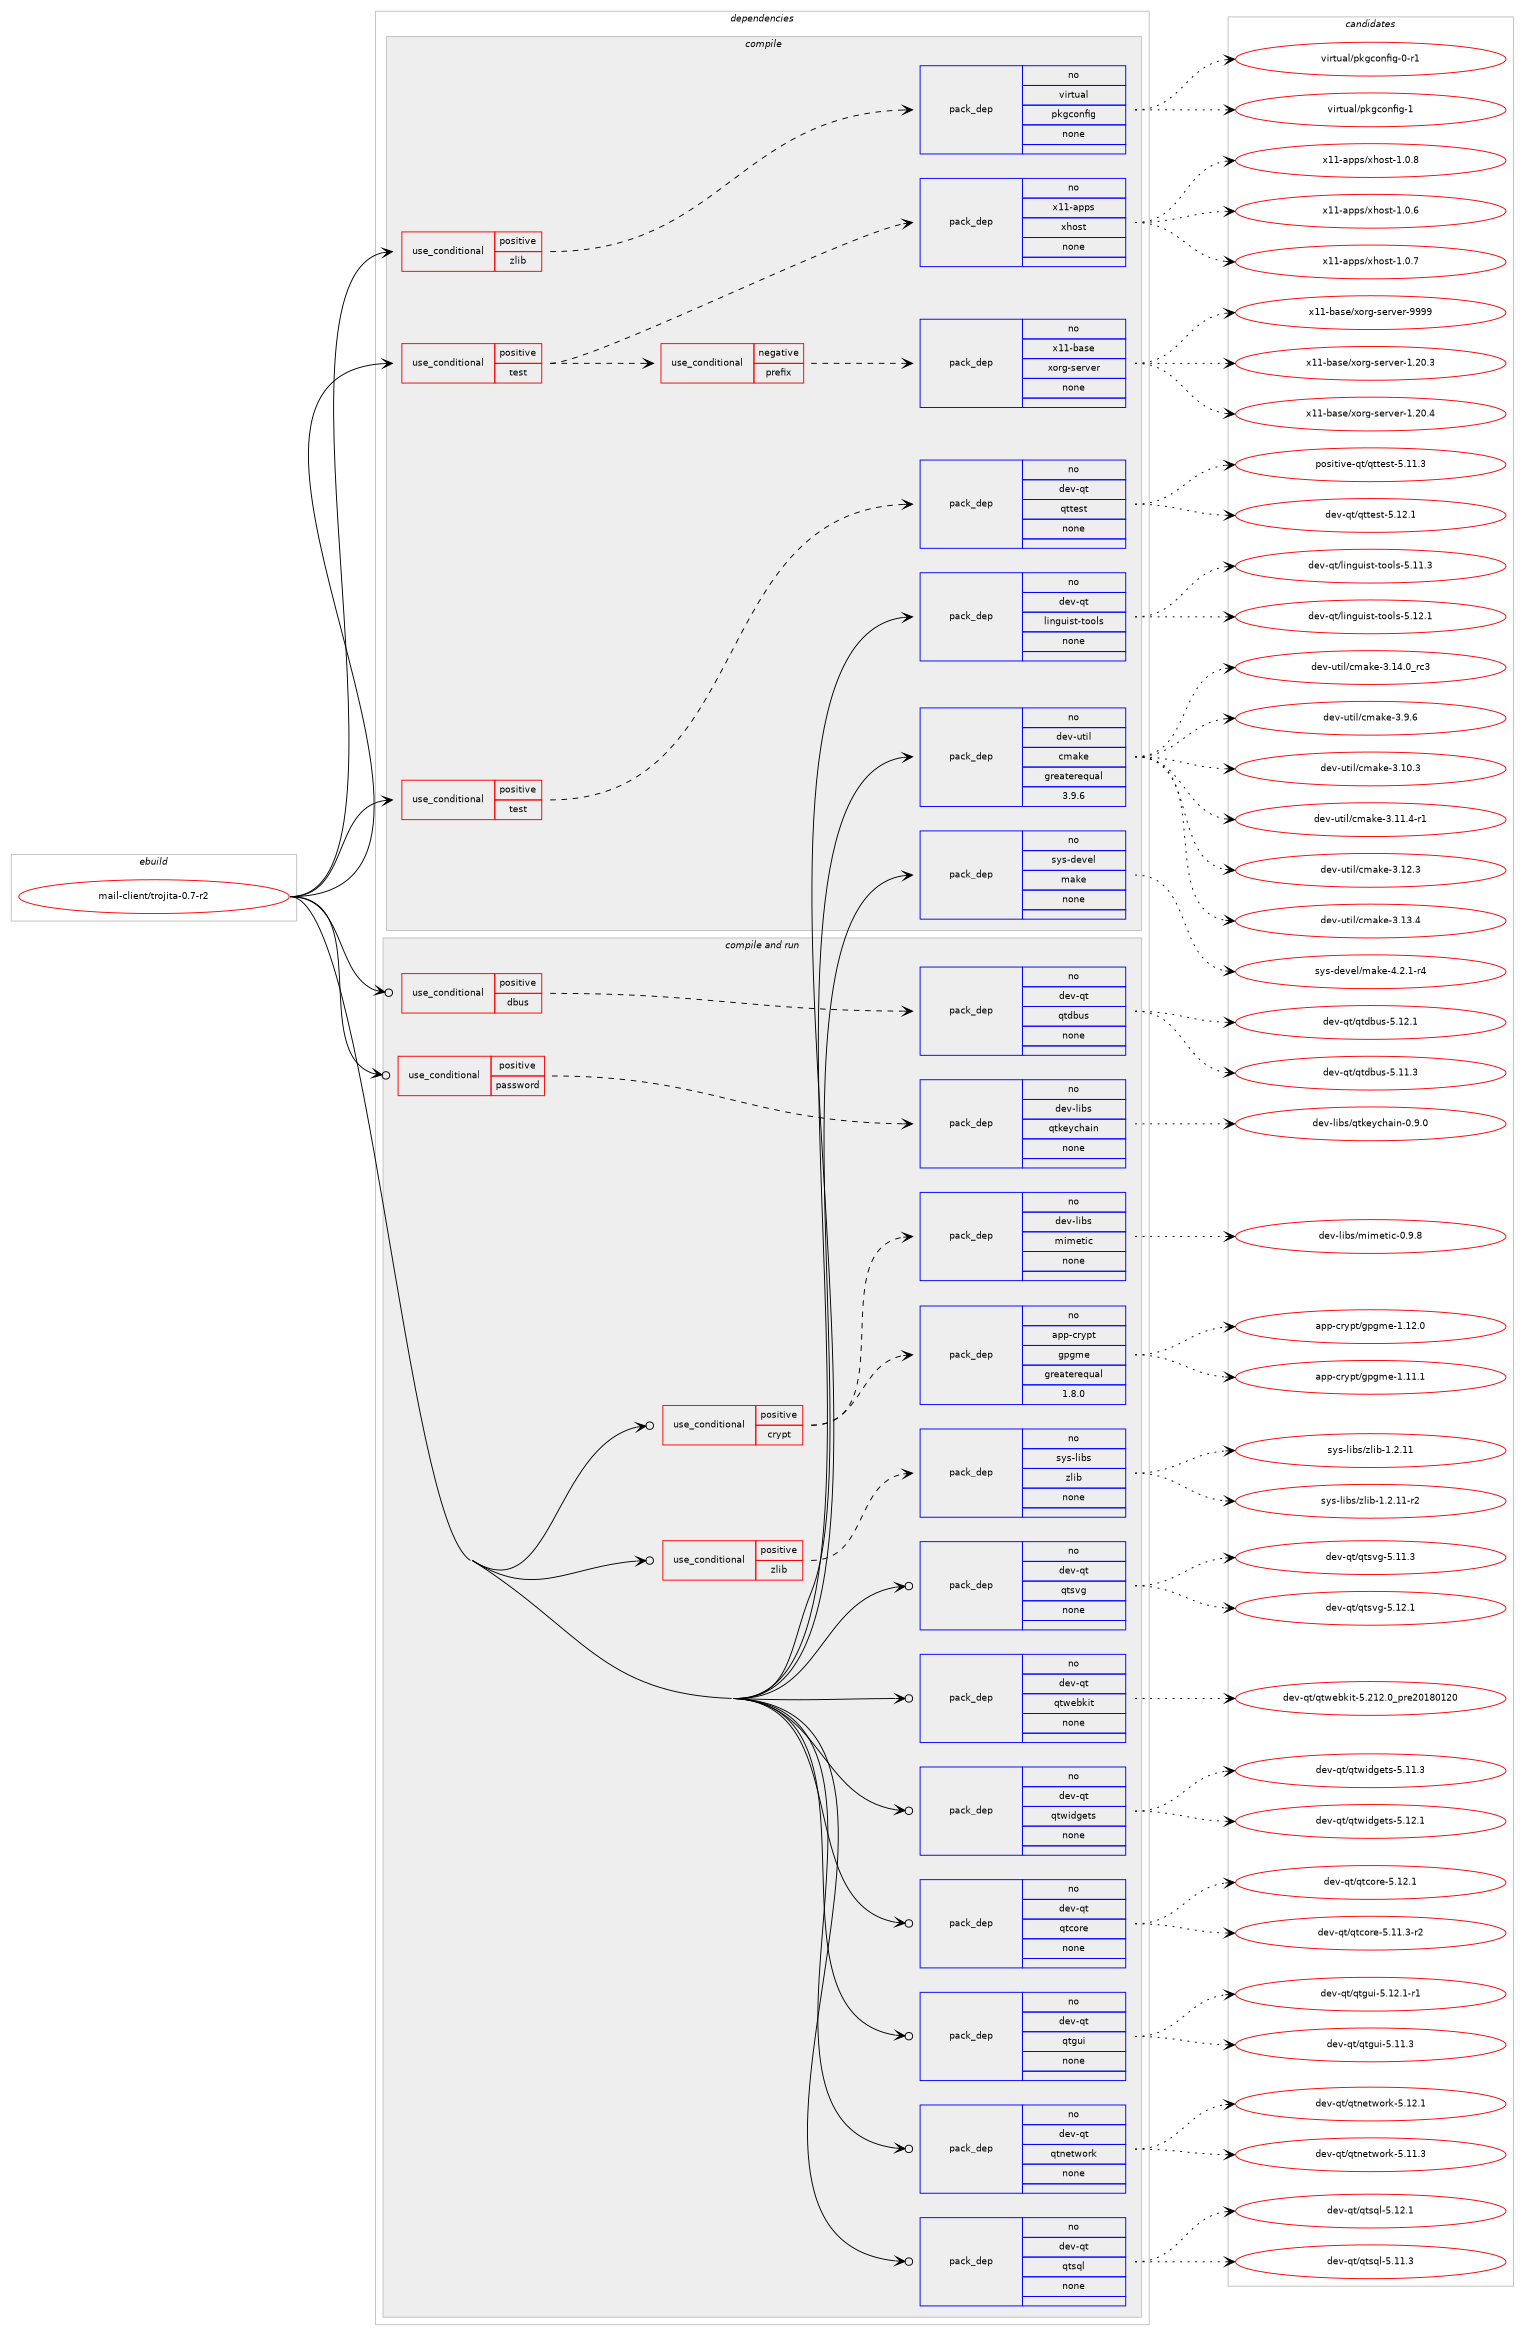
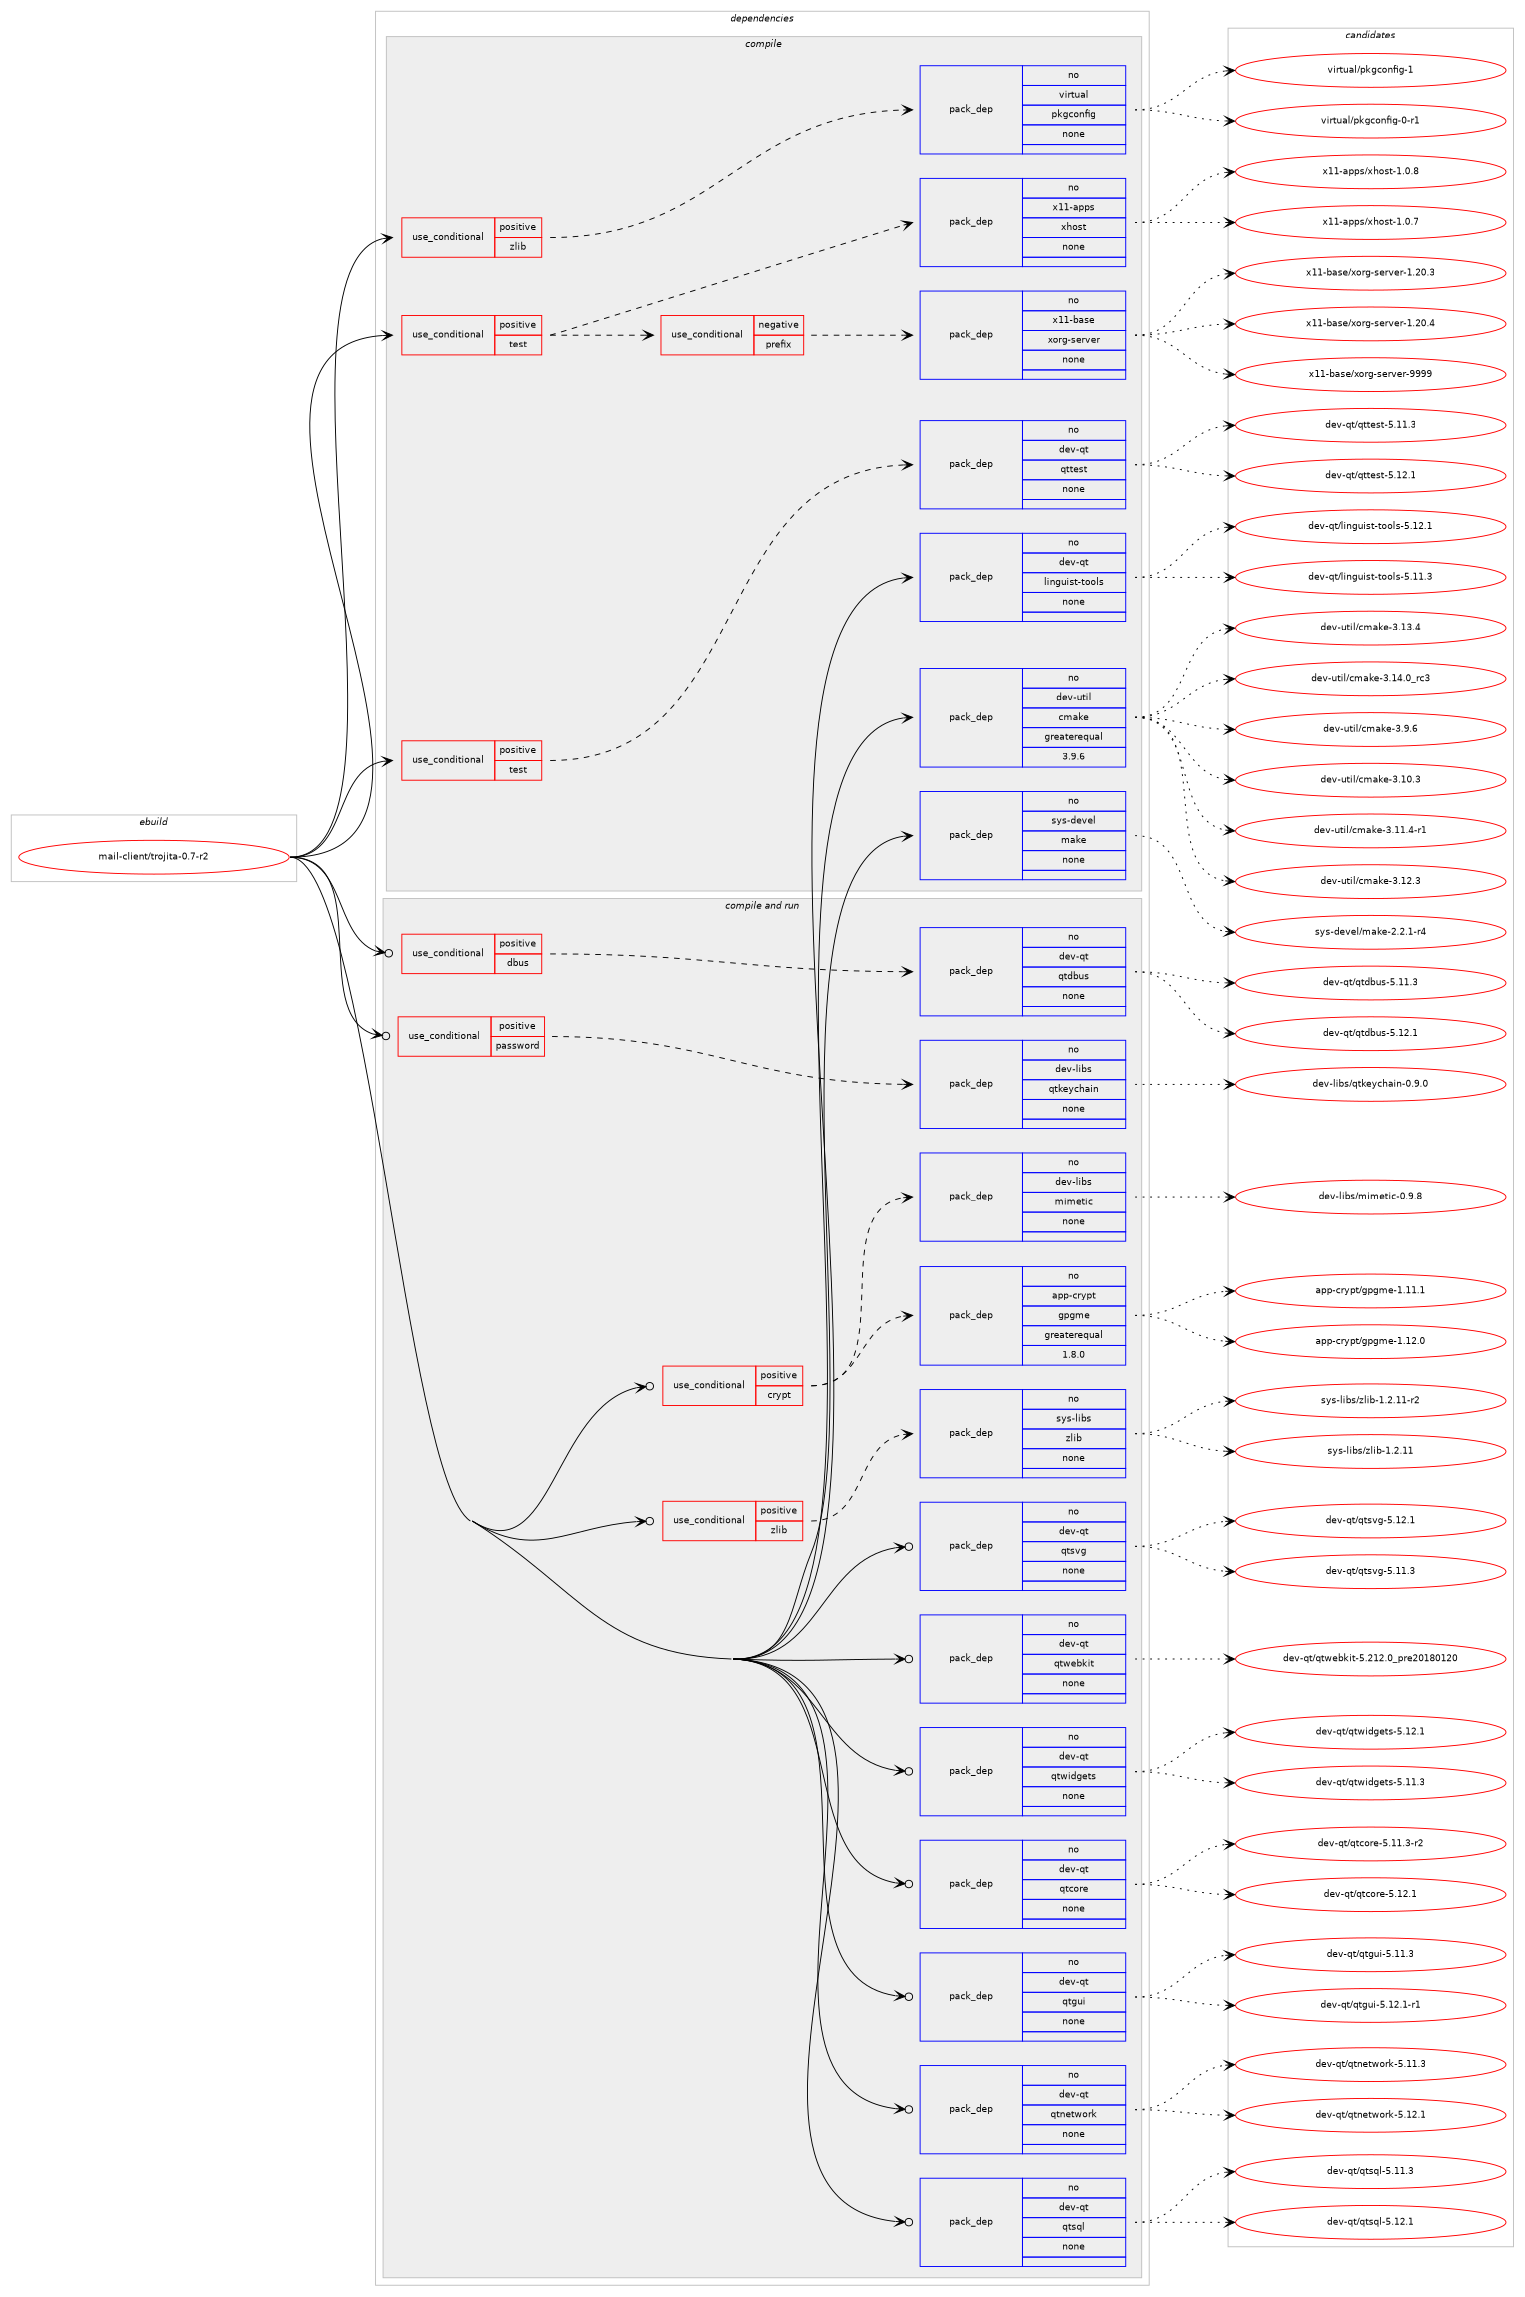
node "x11-apps/xhost-1.0.6": removed
node "positive-qt/qttest-5.11.3": label "positive-qt/qttest-5.11.3" -> "dev-qt/qttest-5.11.3"
node "sys-devel/make-4.2.1-r4": label "sys-devel/make-4.2.1-r4" -> "sys-devel/make-2.2.1-r4"
